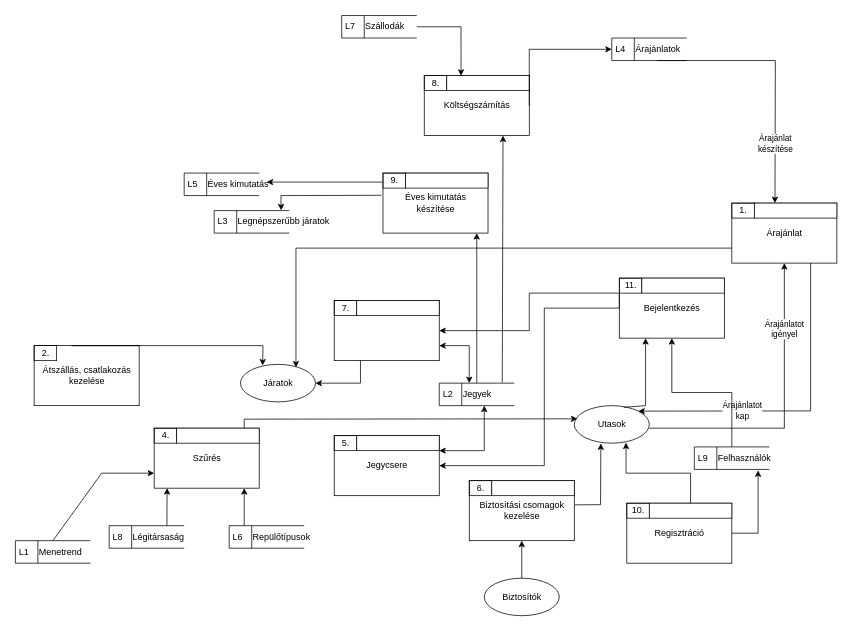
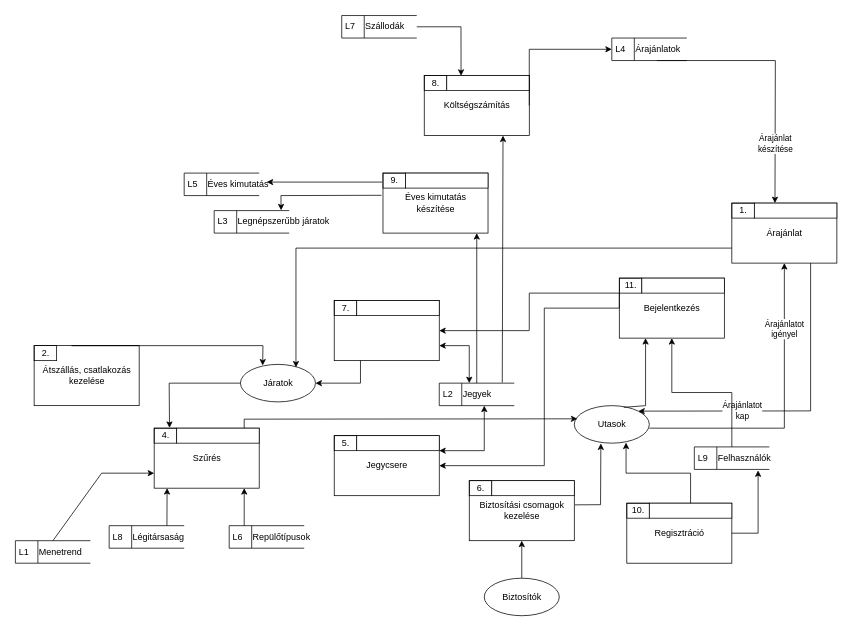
edge "Járatok" -> "4.": added
